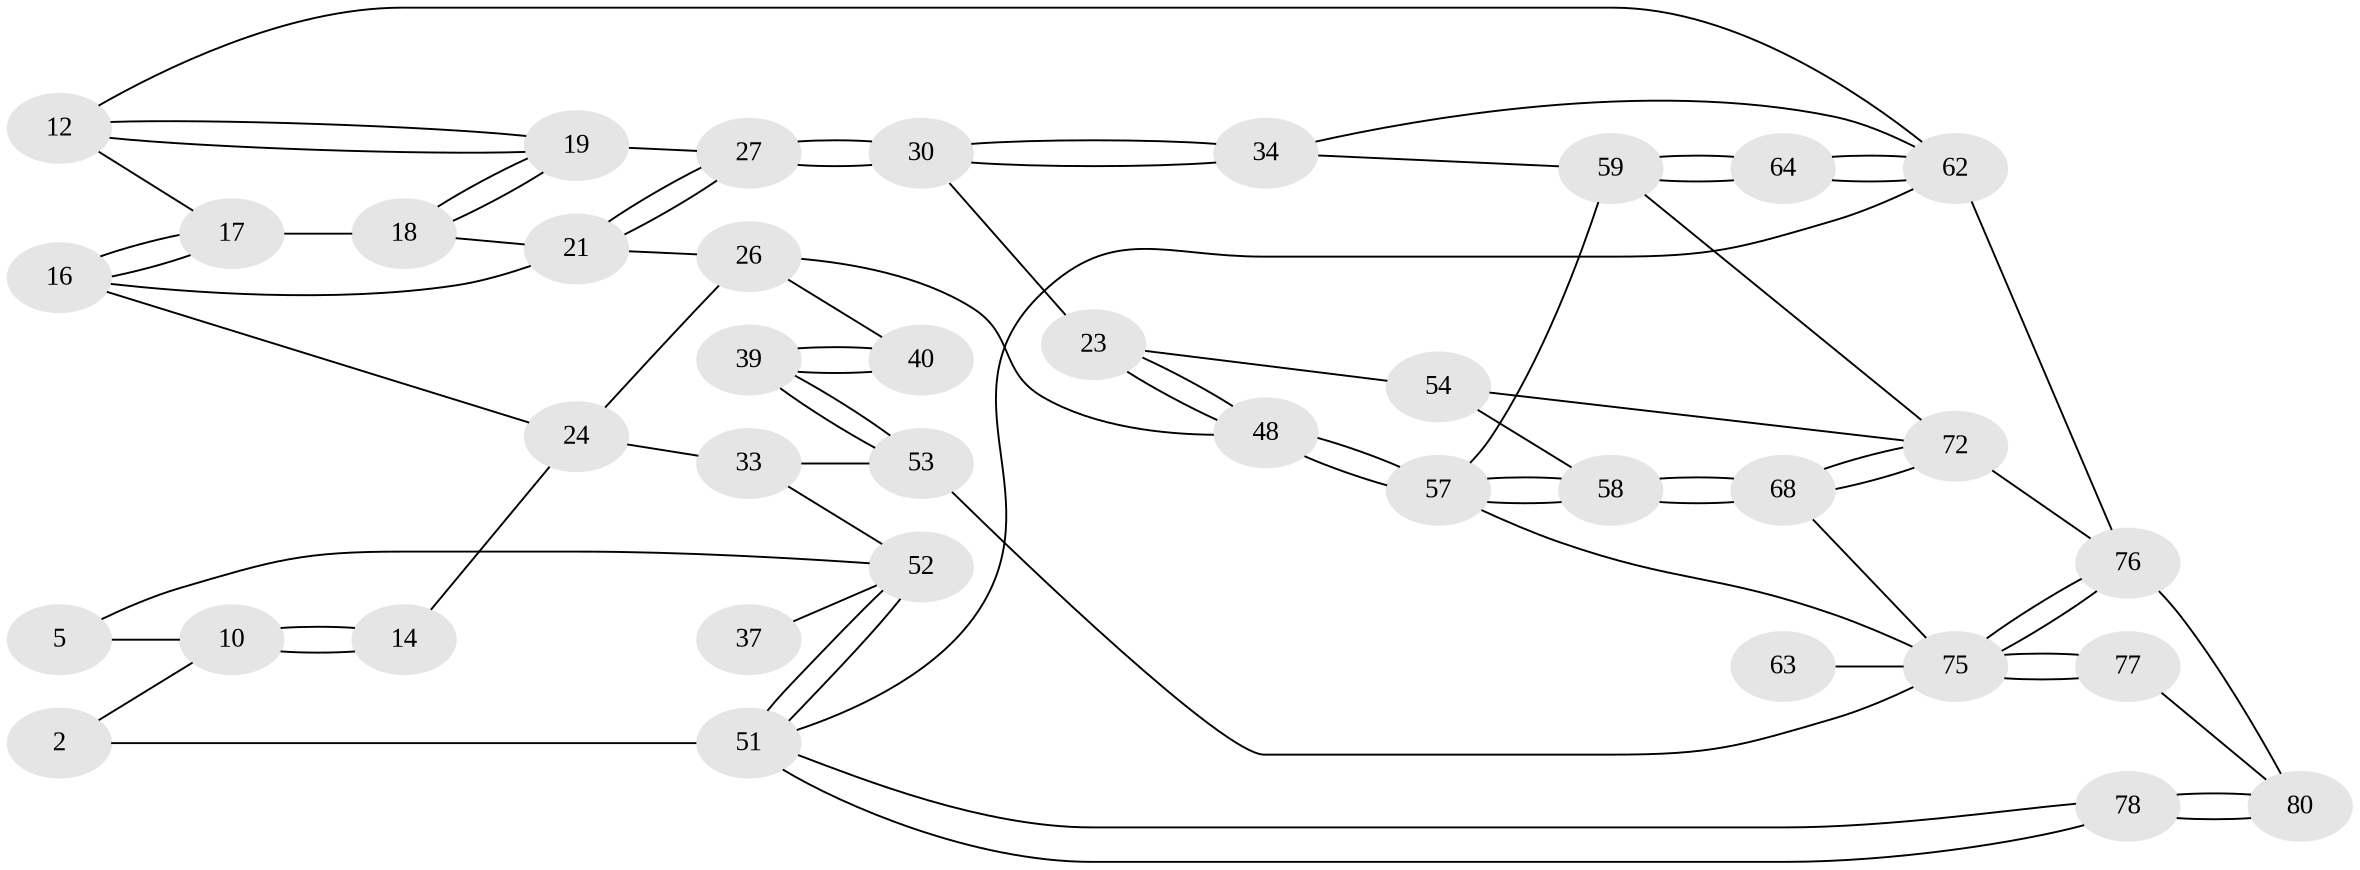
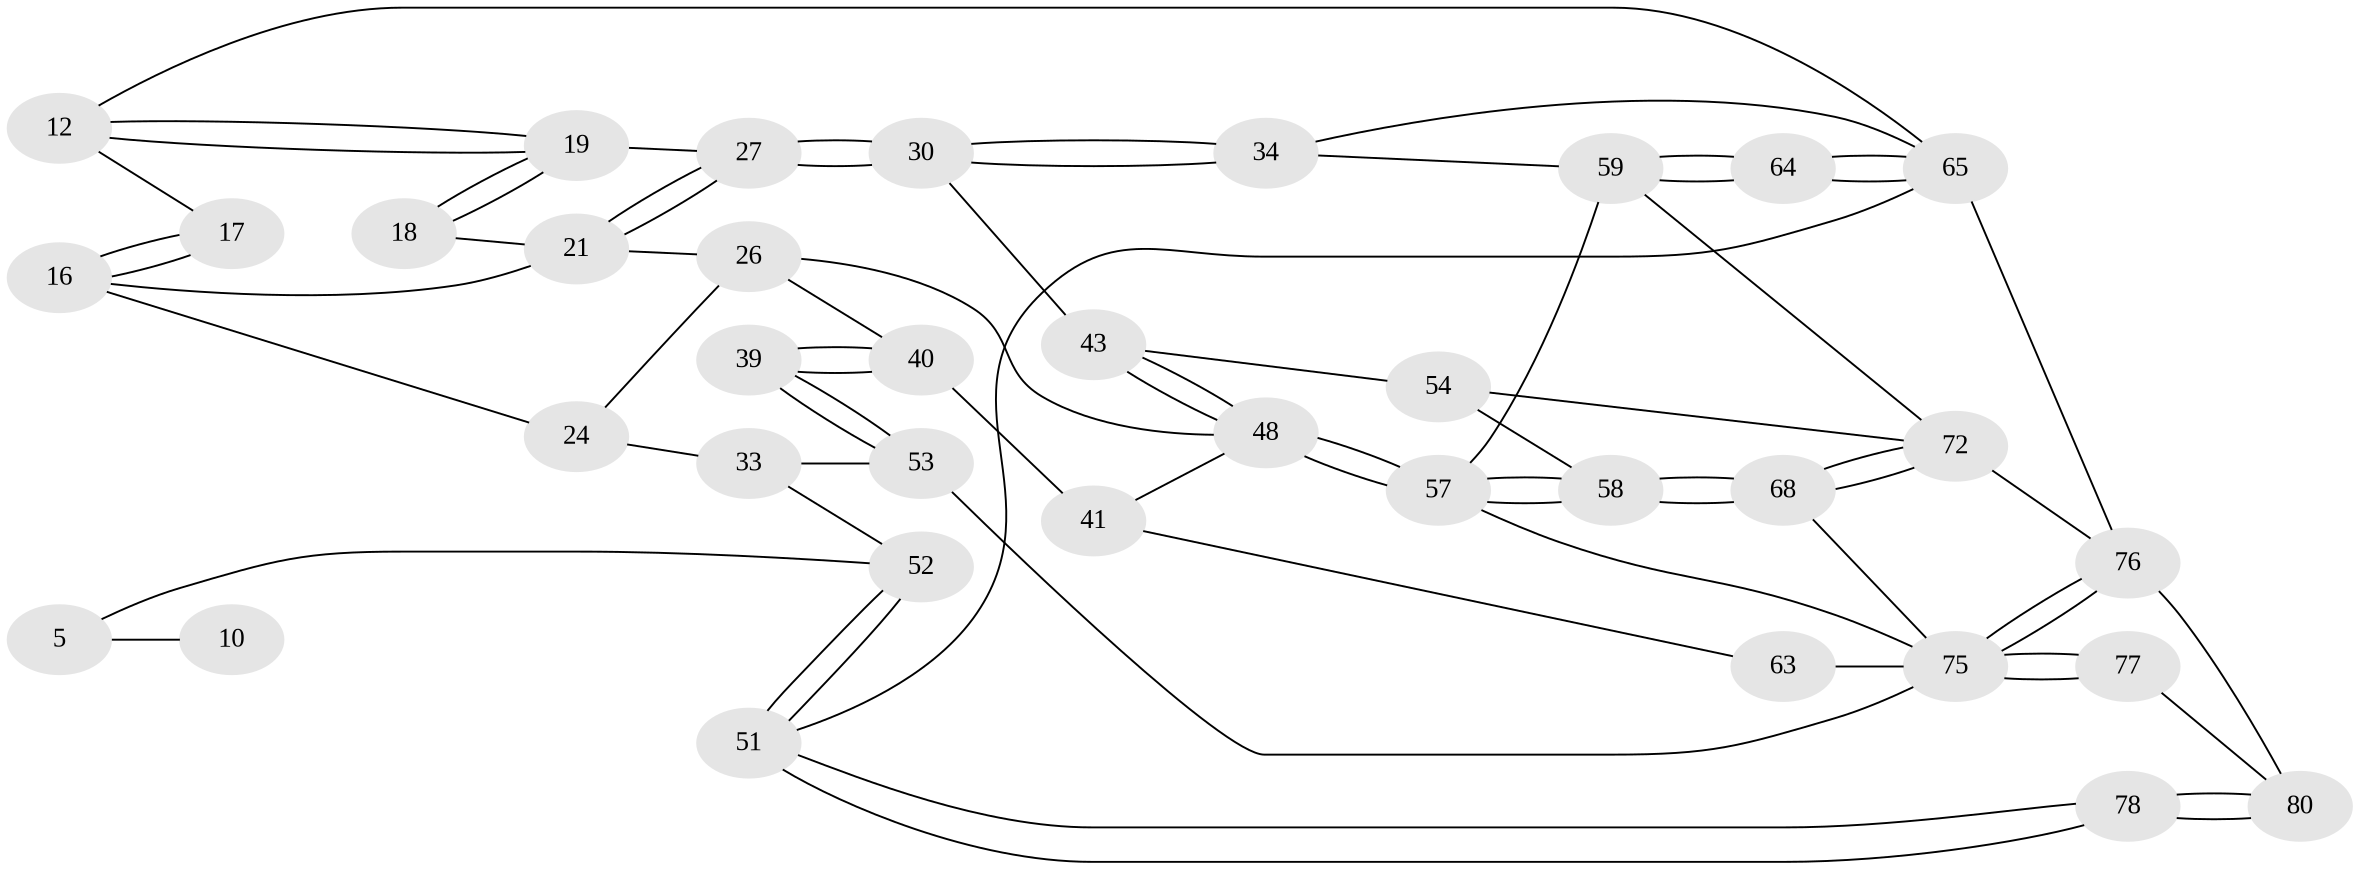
node "62": label "62" -> "65"
edge "17" -- "18": removed
node "23": label "23" -> "43"
node "41": added
node "14": removed
node "37": removed
node "2": removed
